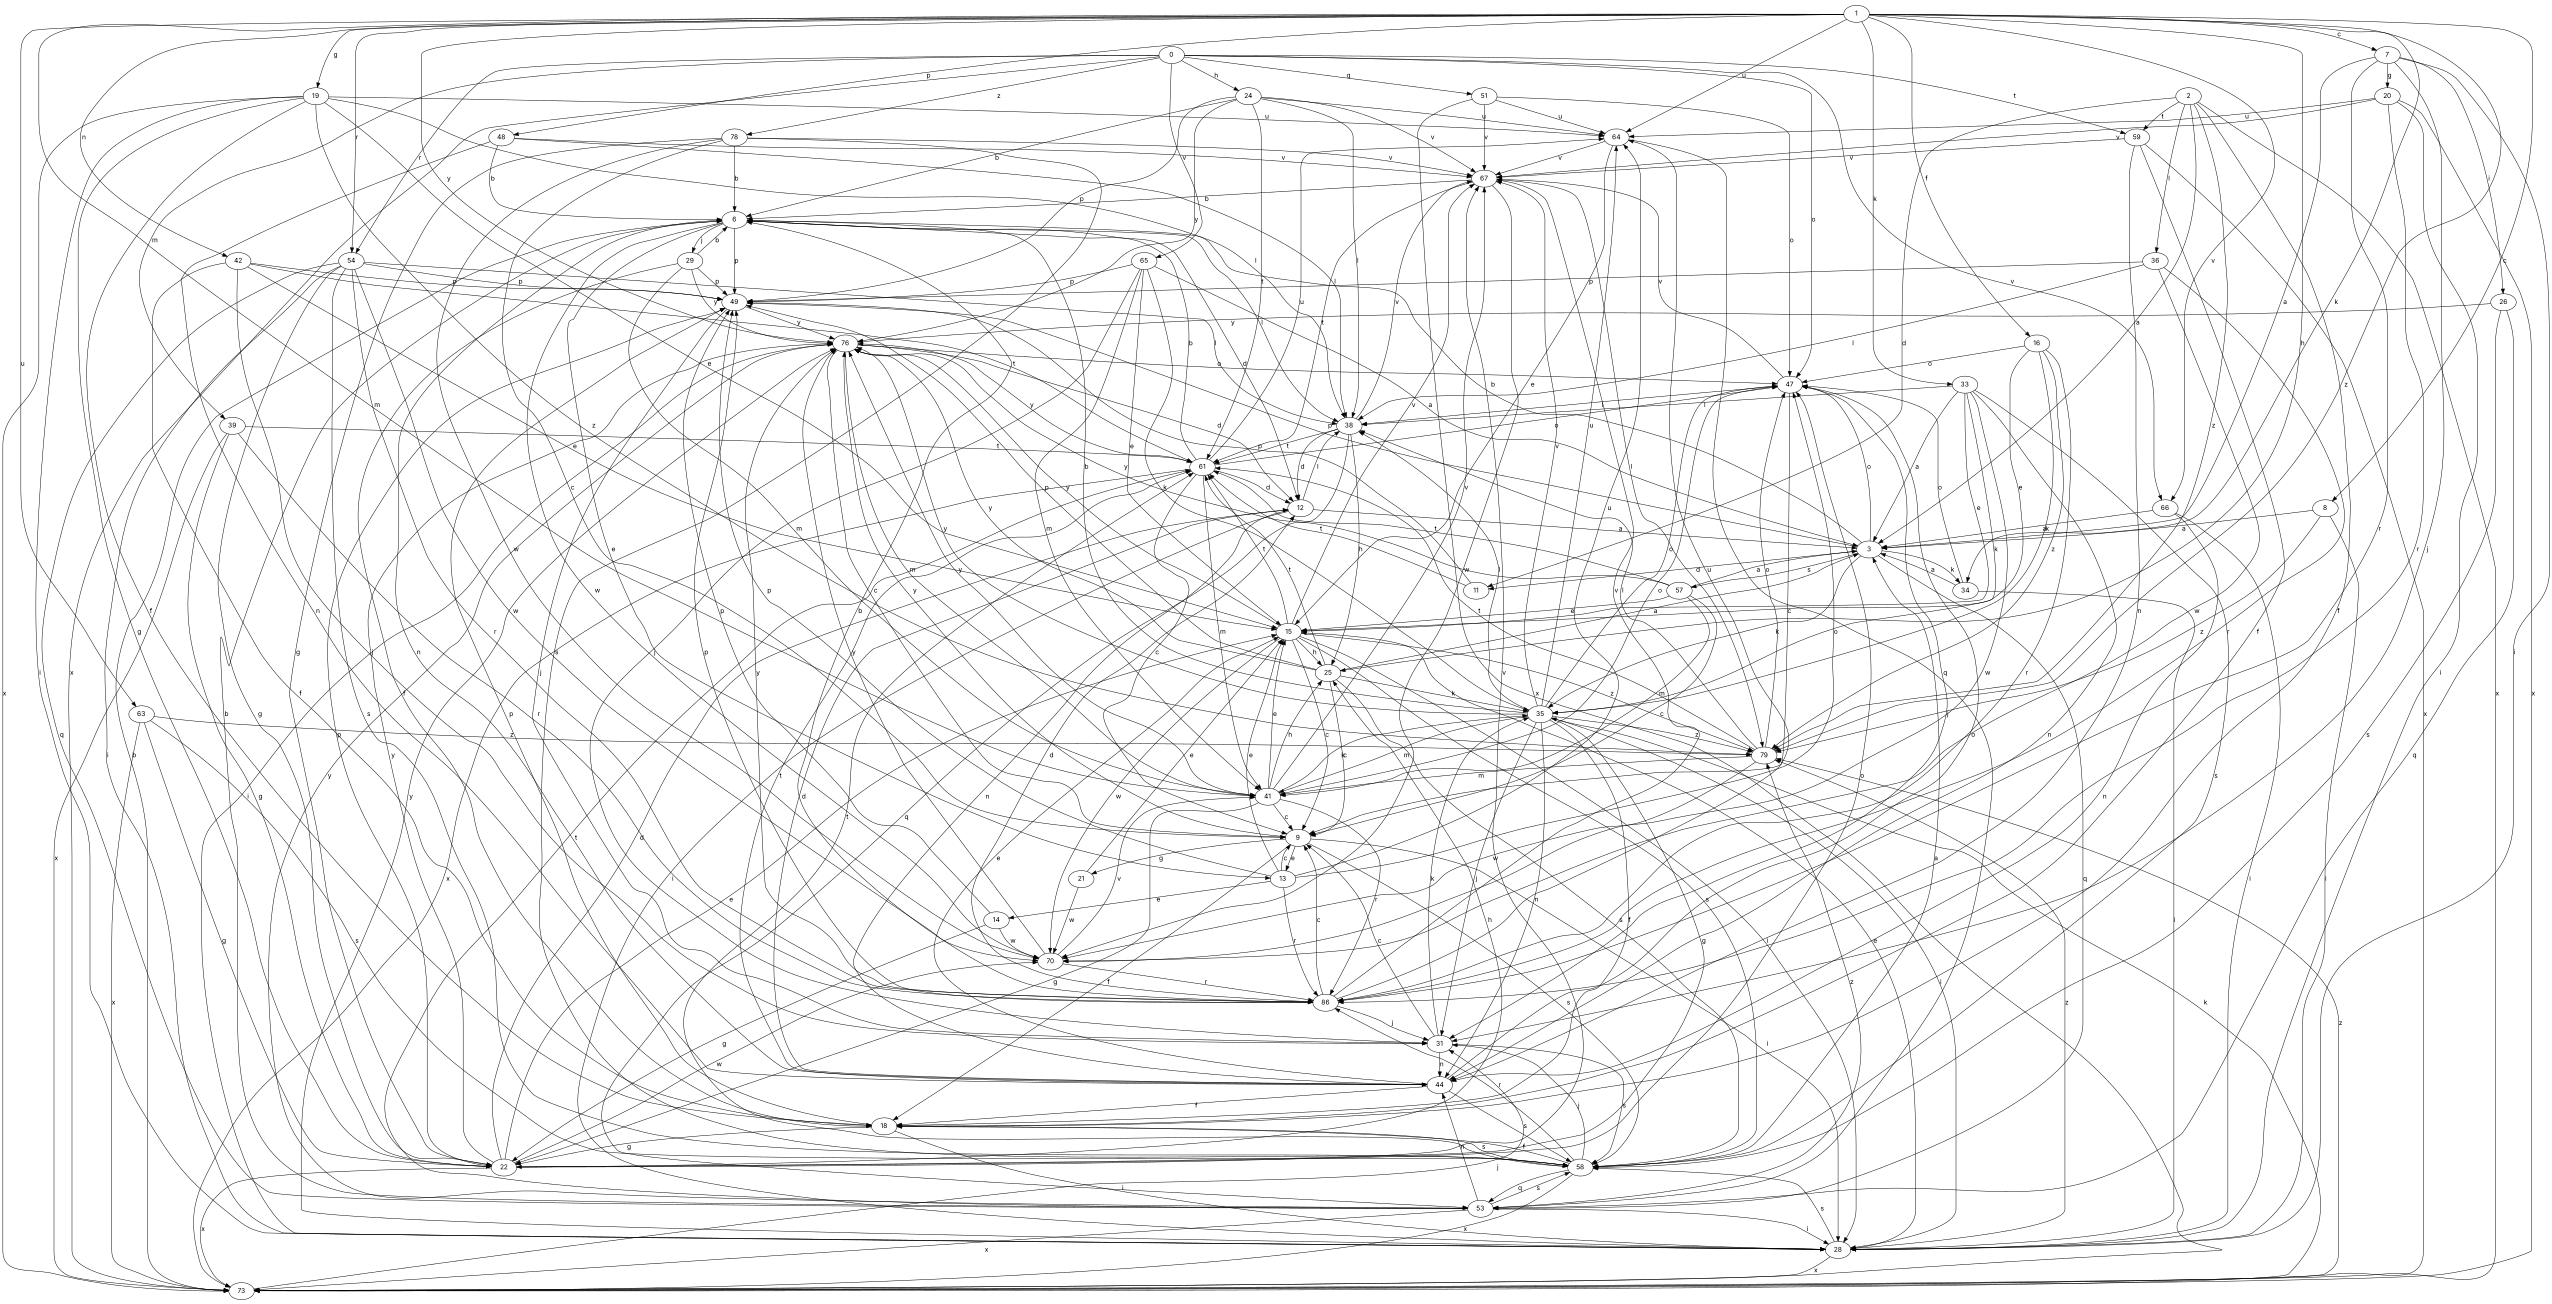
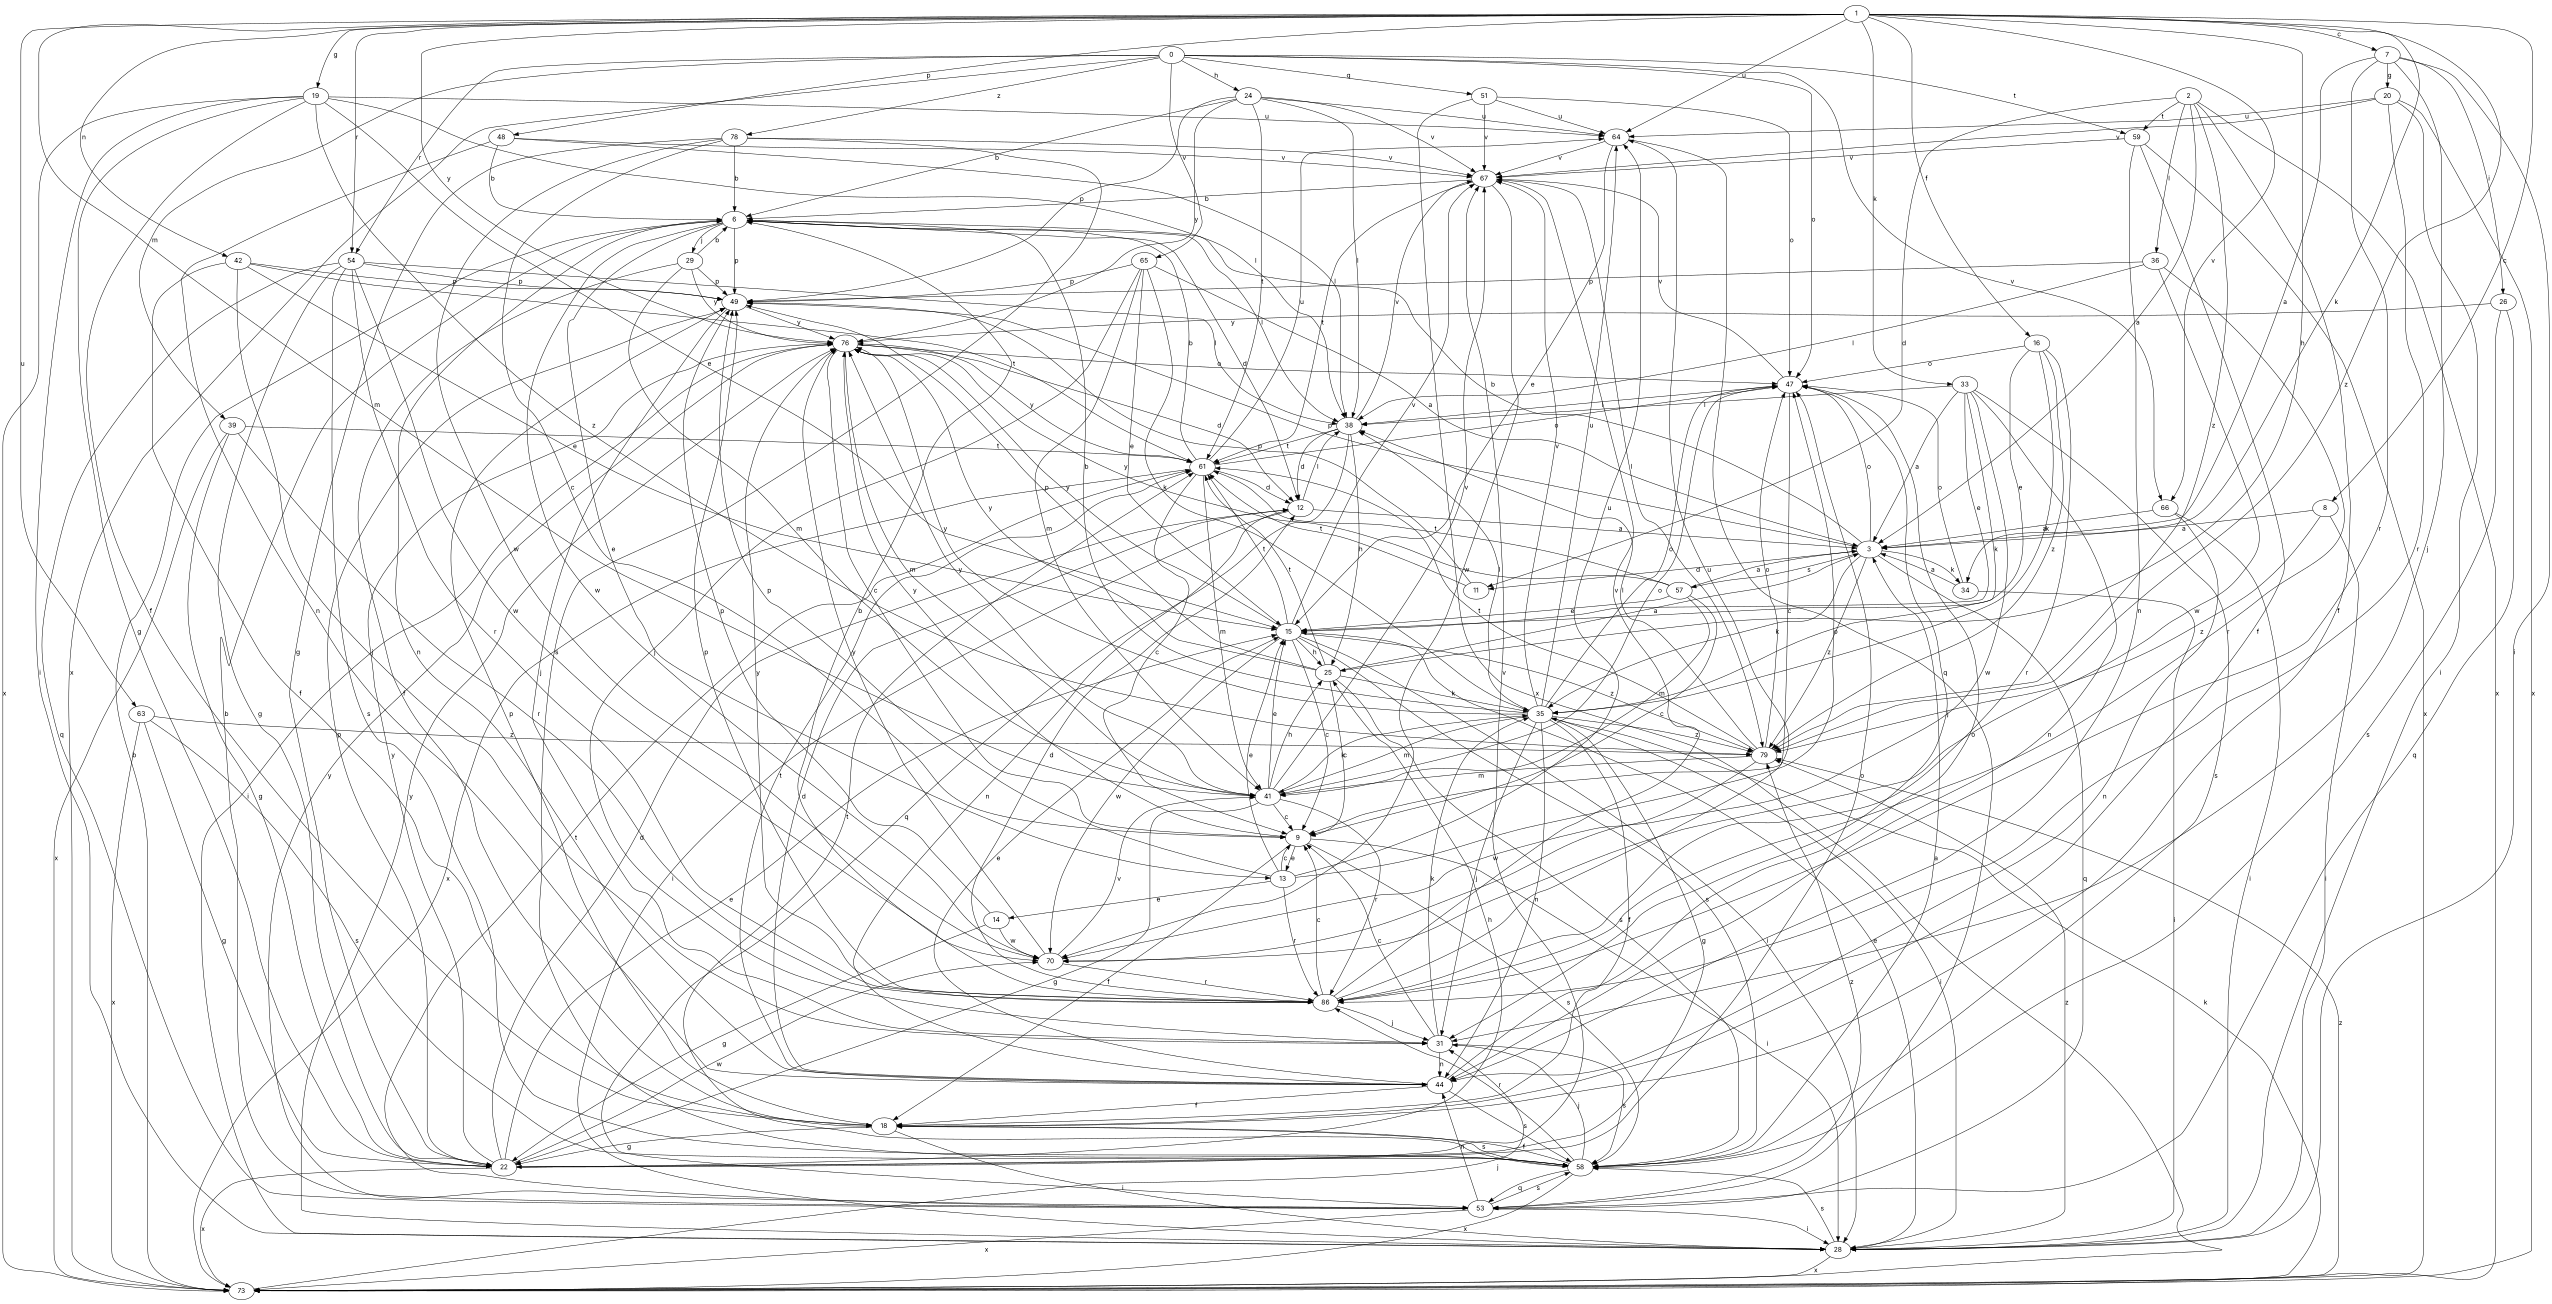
edge "3" -> "79": added, label "z"
node "21": removed
edge "54" -> "28": removed, label "i"
